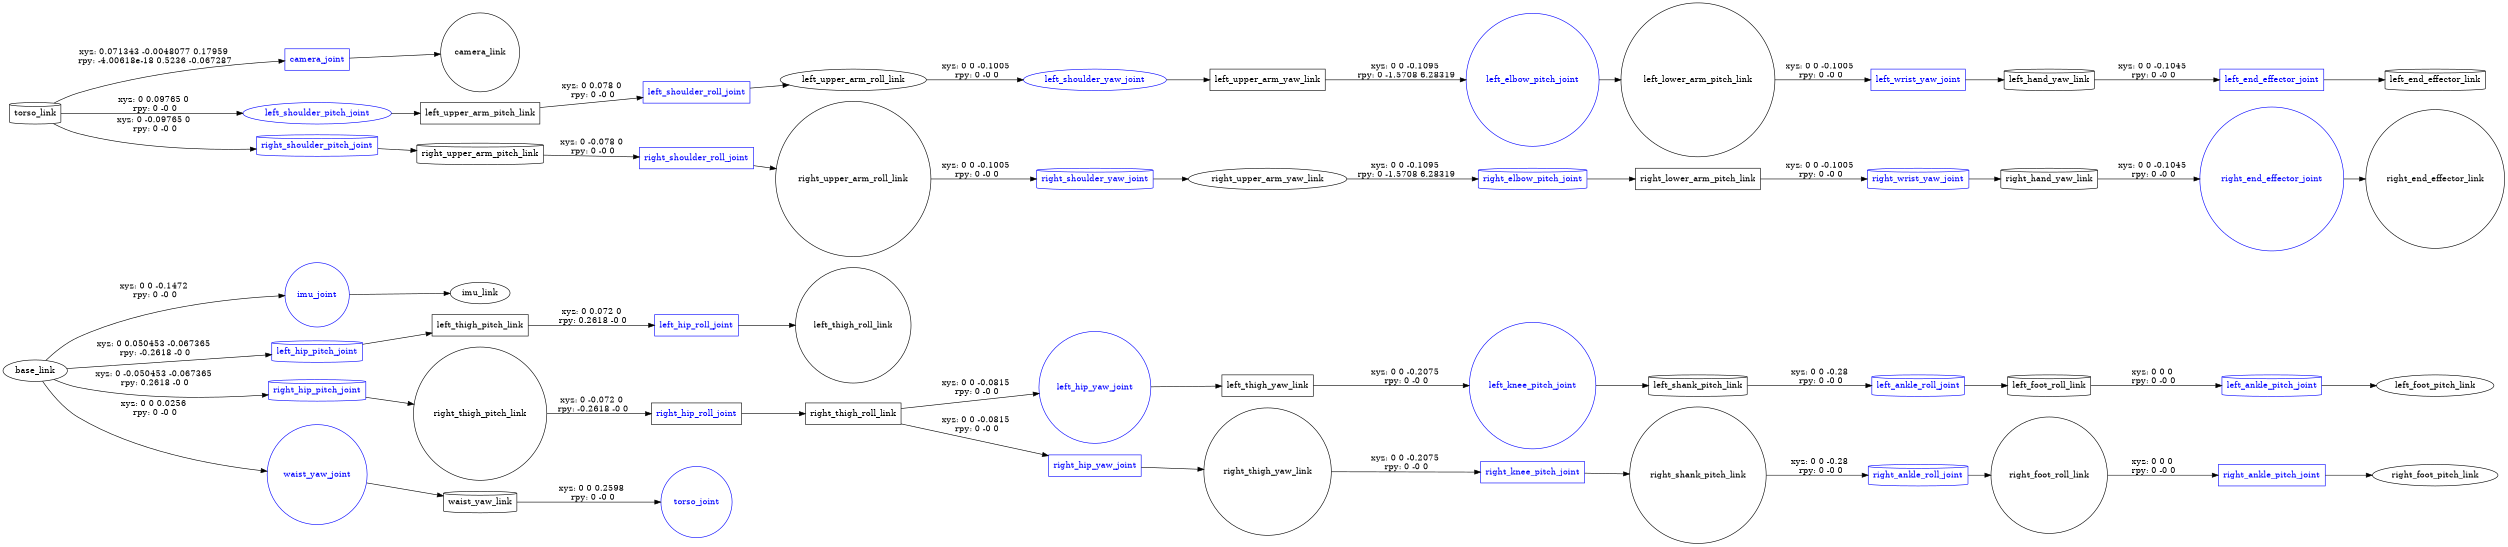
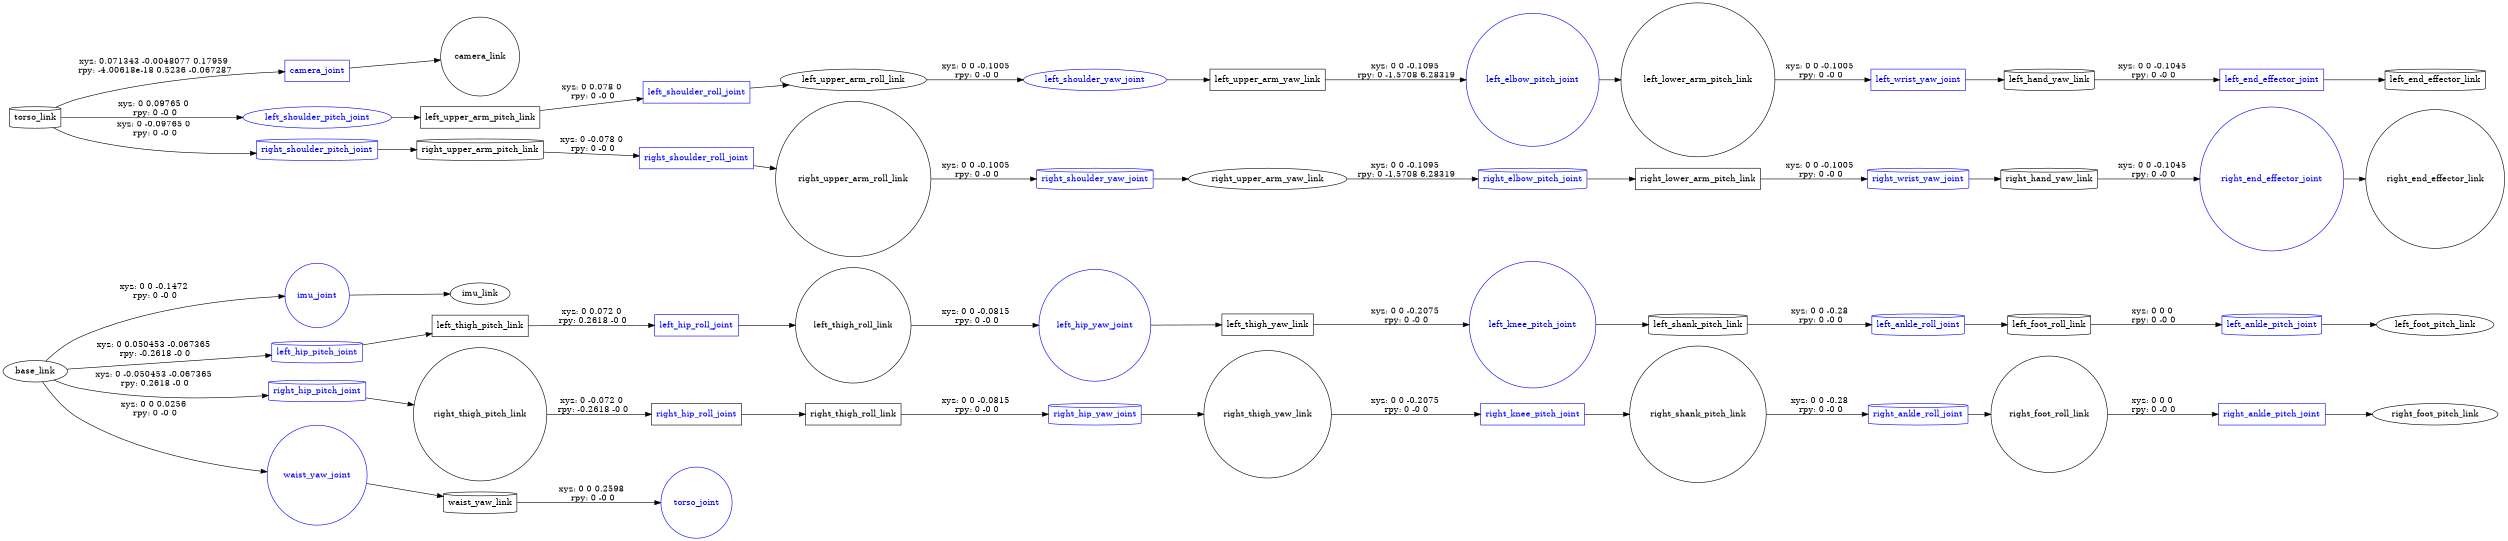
edge "right_thigh_roll_link" -> "left_hip_yaw_joint": now "left_thigh_roll_link" -> "left_hip_yaw_joint"
node "right_hip_yaw_joint": shape box -> cylinder
